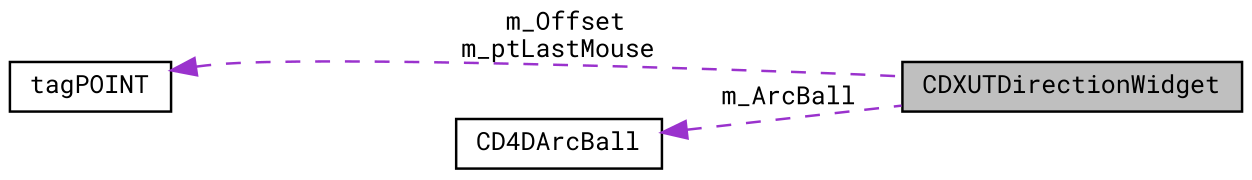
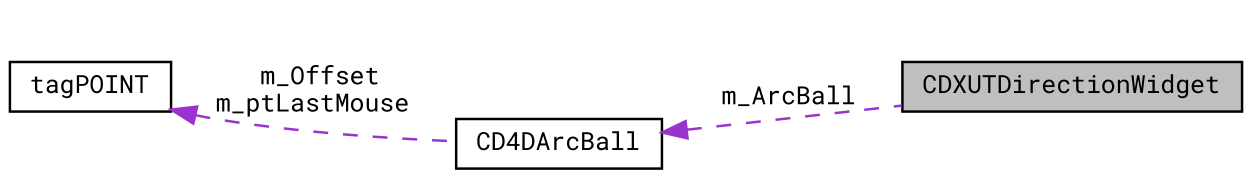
edge "CDXUTDirectionWidget" -> "tagPOINT": now "CD4DArcBall" -> "tagPOINT"
